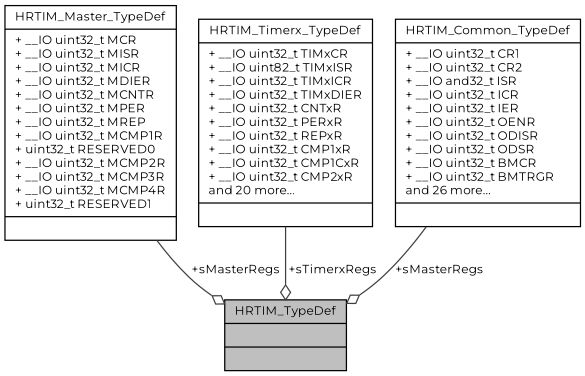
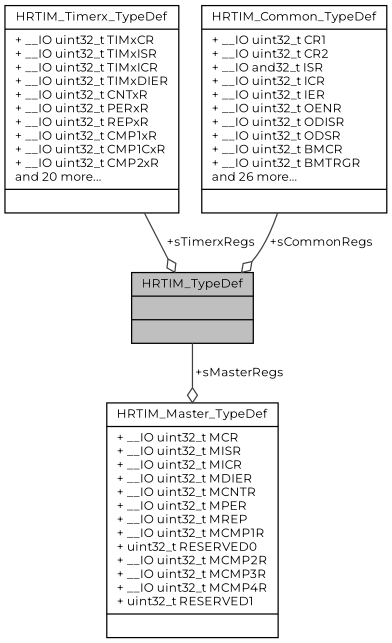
node "HRTIM_Timerx_TypeDef": text "+ __IO uint82_t TIMxISR" -> "+ __IO uint32_t TIMxISR"
edge "HRTIM_Master_TypeDef" -> "HRTIM_TypeDef": reversed
edge "HRTIM_Common_TypeDef" -> "HRTIM_TypeDef": label " +sMasterRegs" -> " +sCommonRegs"
